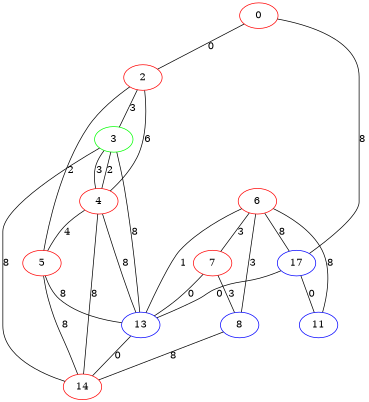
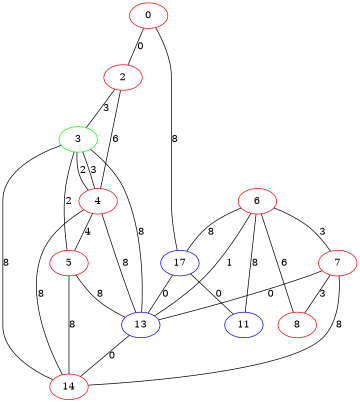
edge "2" -- "5": now "3" -- "5"
edge "6" -- "8": label "3" -> "6"
node "8": color blue -> red
edge "8" -- "14": now "7" -- "14"
